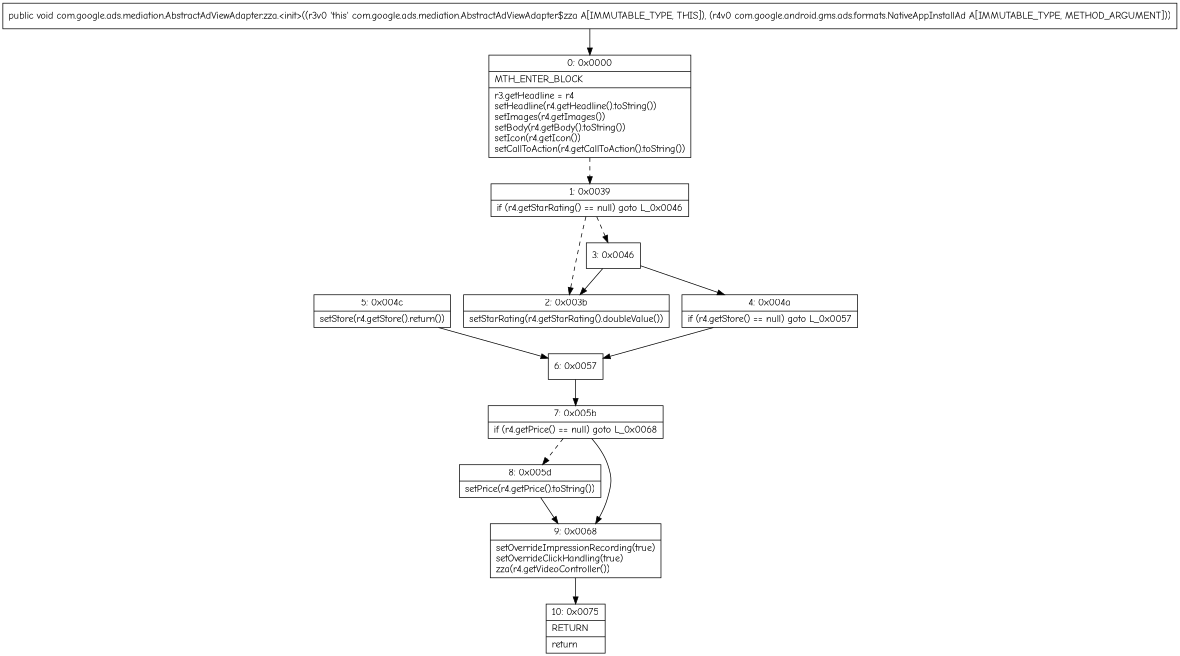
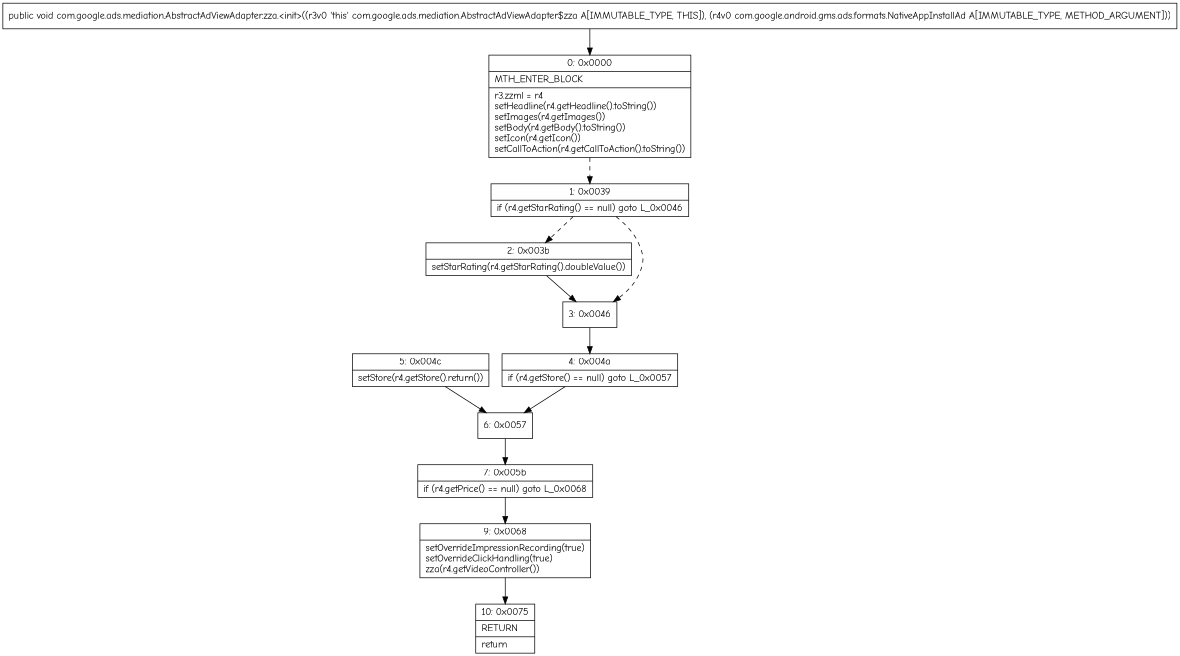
node "0: 0x0000": text "r3.getHeadline = r4" -> "r3.zzml = r4"
edge "3: 0x0046" -> "2: 0x003b": reversed
node "8: 0x005d": removed
